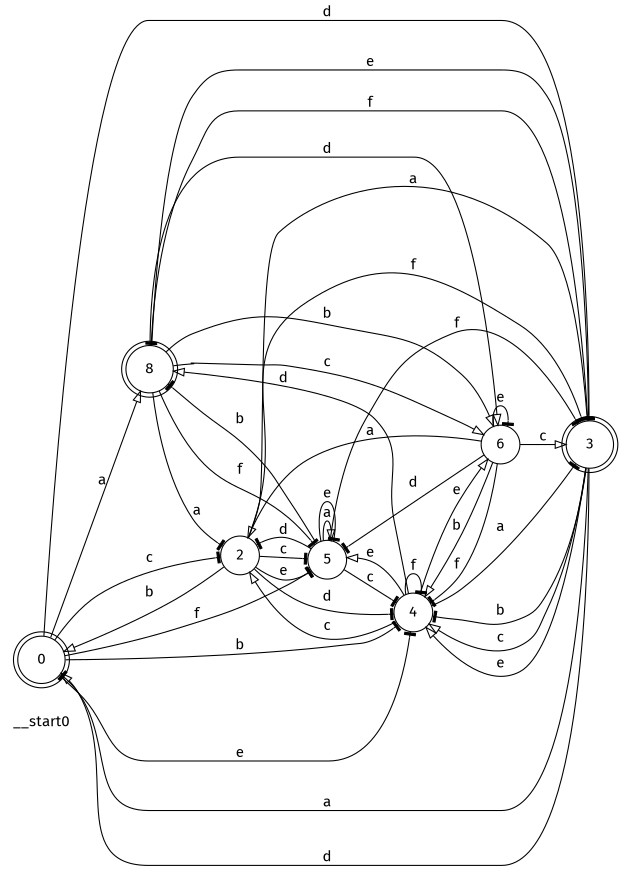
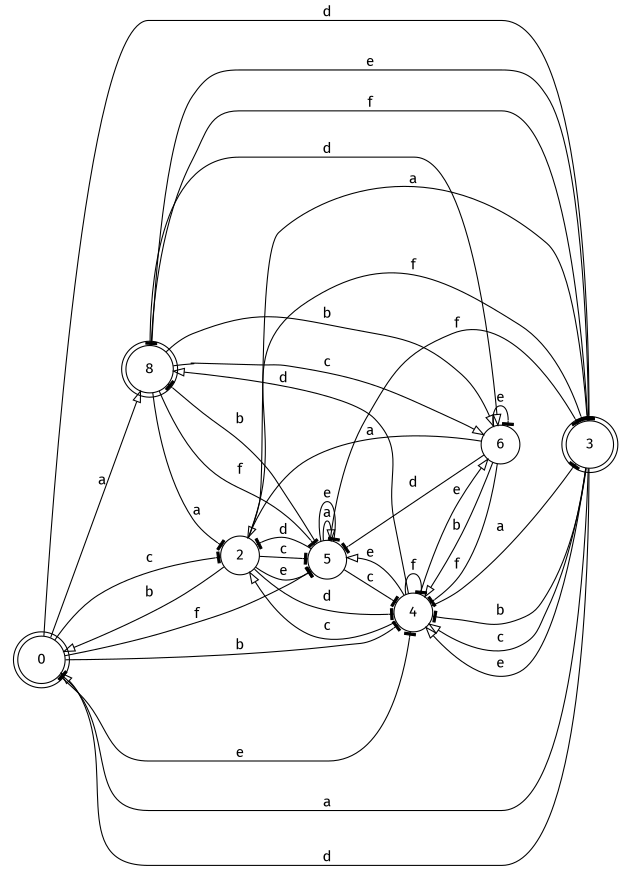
edge "6" -> "3": removed, label "c"
node "__start0": removed
